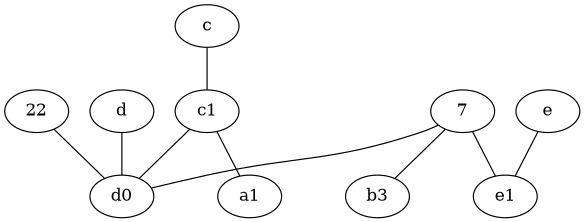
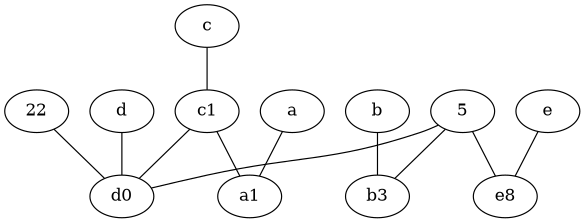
node "a": added
node "b": added
node "7": label "7" -> "5"
node "e1": label "e1" -> "e8"
